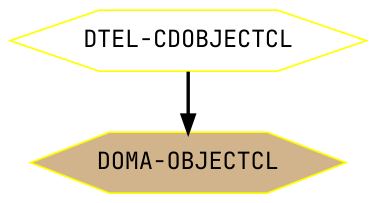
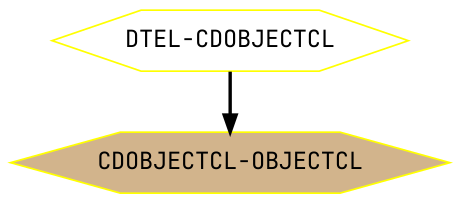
node "DOMA-OBJECTCL": label "DOMA-OBJECTCL" -> "CDOBJECTCL-OBJECTCL"
